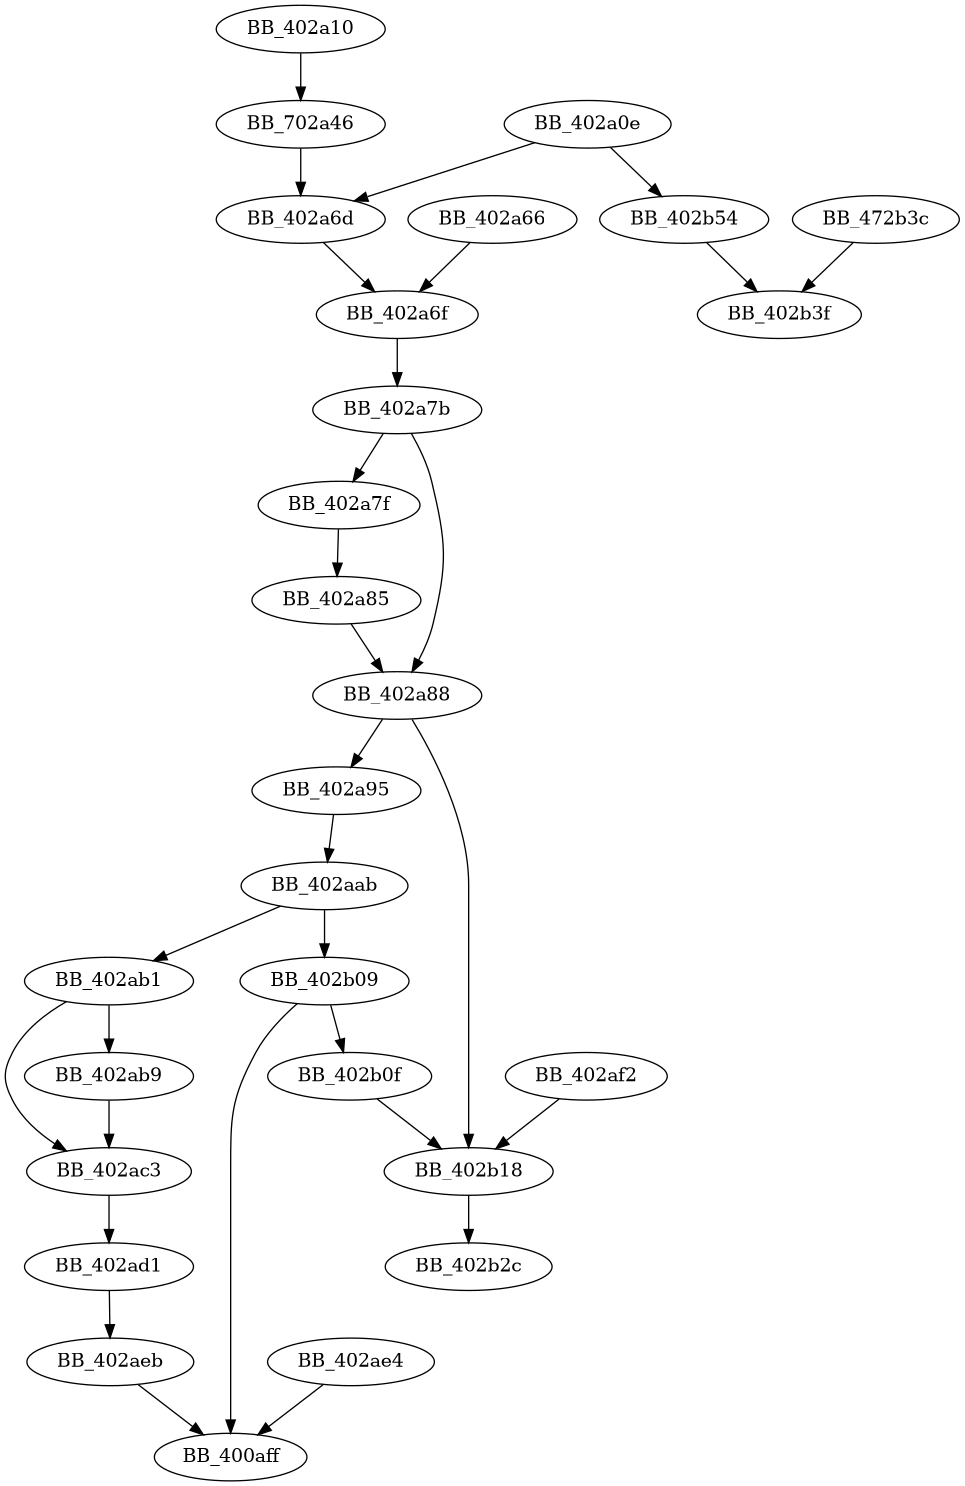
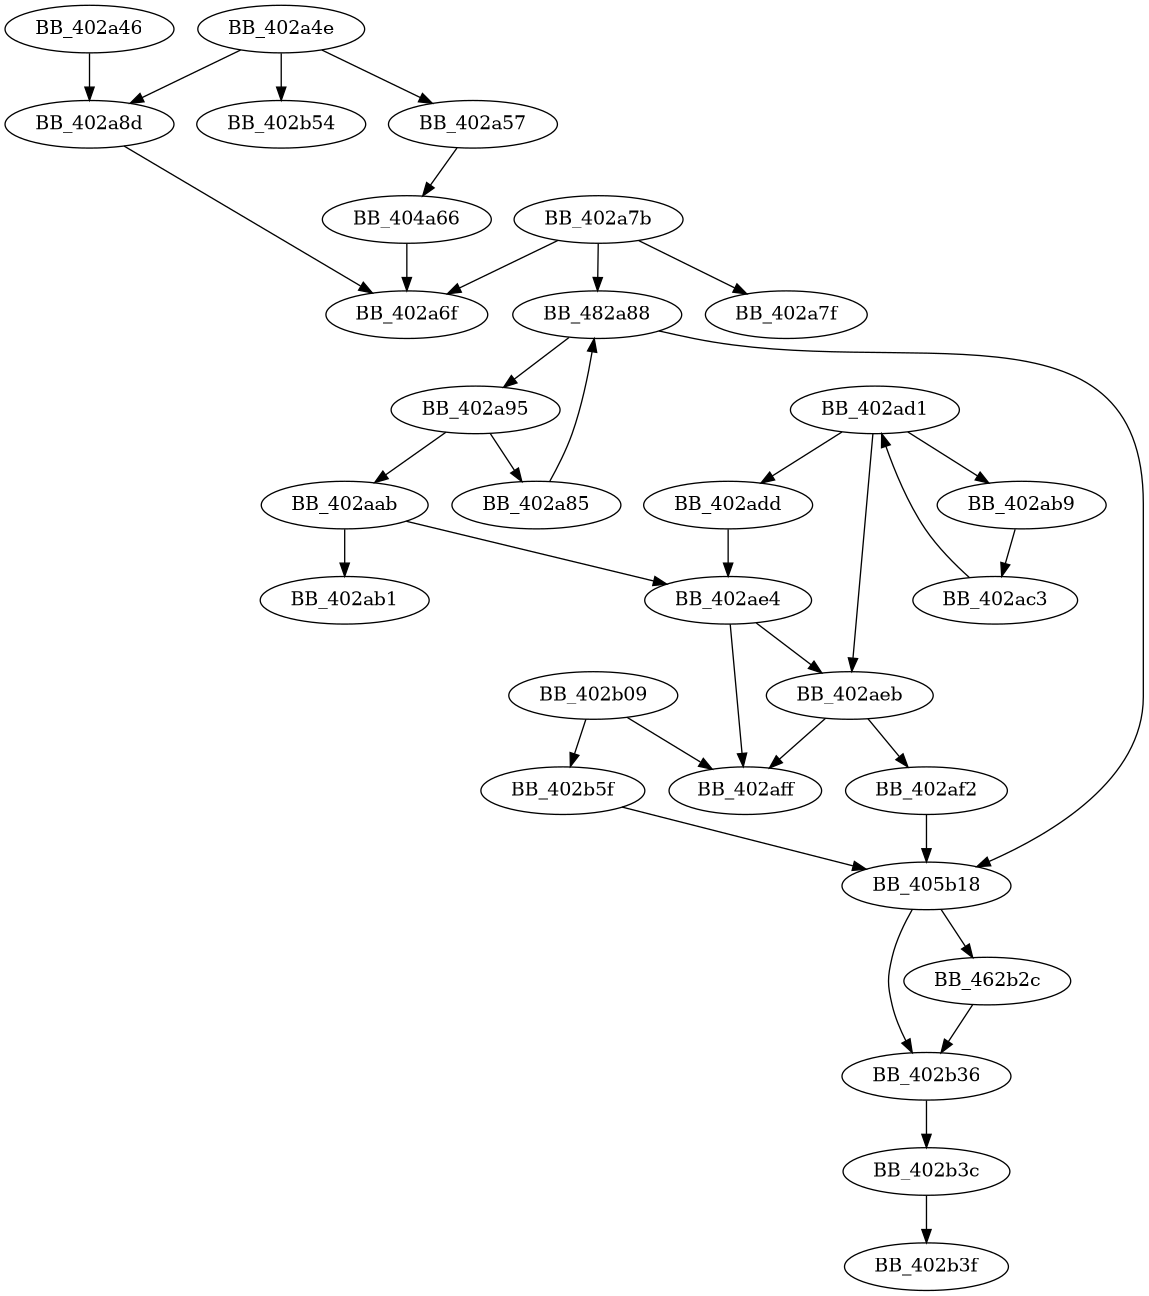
node "BB_402a10": removed
node "BB_702a46": label "BB_702a46" -> "BB_402a46"
node "BB_402a57": added
node "BB_402a0e": label "BB_402a0e" -> "BB_402a4e"
node "BB_402a6d": label "BB_402a6d" -> "BB_402a8d"
node "BB_402a66": label "BB_402a66" -> "BB_404a66"
node "BB_472b3c": label "BB_472b3c" -> "BB_402b3c"
edge "BB_402b54" -> "BB_402b3f": removed
edge "BB_402a6f" -> "BB_402a7b": reversed
node "BB_402add": added
edge "BB_402a7f" -> "BB_402a85": now "BB_402a95" -> "BB_402a85"
edge "BB_402ae4" -> "BB_402aeb": added
node "BB_402a88": label "BB_402a88" -> "BB_482a88"
edge "BB_402aeb" -> "BB_402af2": added
edge "BB_402aab" -> "BB_402b09": now "BB_402aab" -> "BB_402ae4"
edge "BB_402ab1" -> "BB_402ab9": now "BB_402ad1" -> "BB_402ab9"
edge "BB_402ab1" -> "BB_402ac3": removed
node "BB_402b0f": label "BB_402b0f" -> "BB_402b5f"
node "BB_402b36": added
node "BB_402b18": label "BB_402b18" -> "BB_405b18"
node "BB_402b2c": label "BB_402b2c" -> "BB_462b2c"
node "BB_400aff": label "BB_400aff" -> "BB_402aff"
